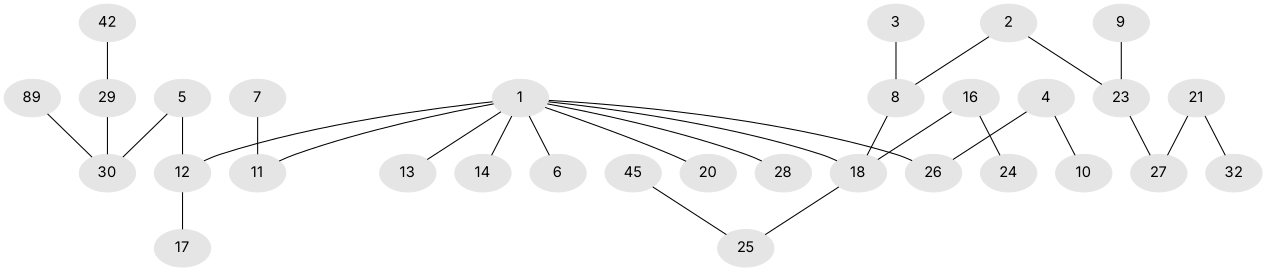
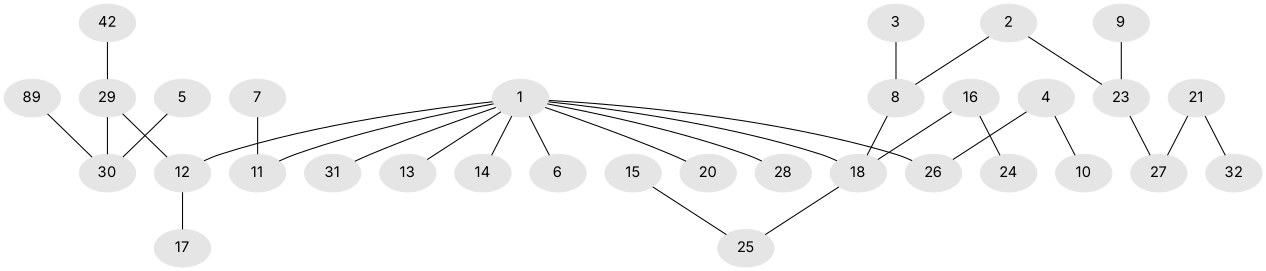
edge "5" -- "12": now "29" -- "12"
node "31": added
node "45": label "45" -> "15"
